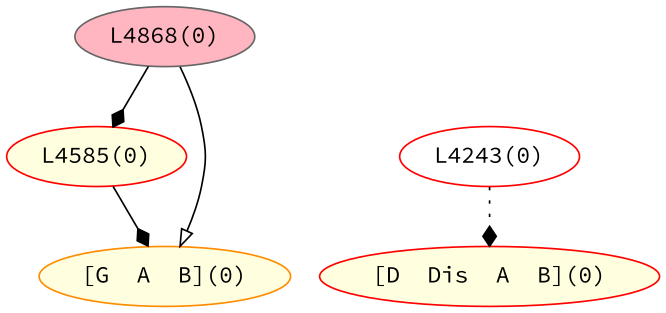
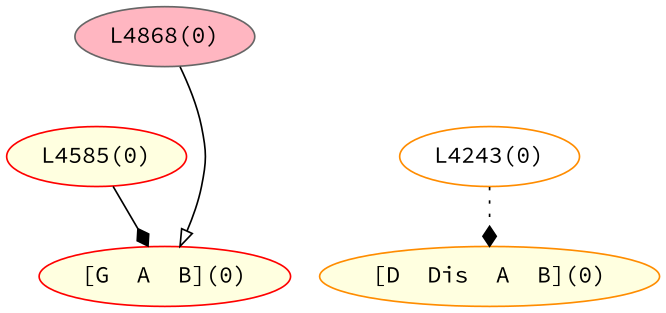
edge "L4868(0)" -> "L4585(0)": removed
node "L4243(0)": color red -> darkorange
node "[G  A  B](0)": color darkorange -> red
node "[D  Dis  A  B](0)": color red -> darkorange
